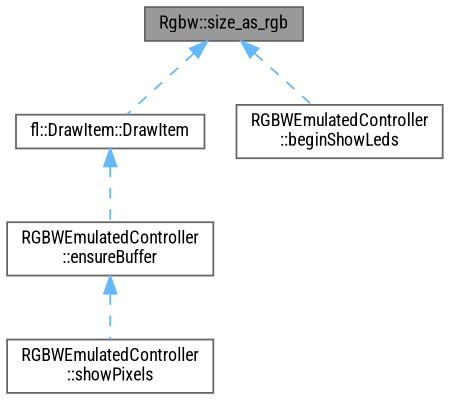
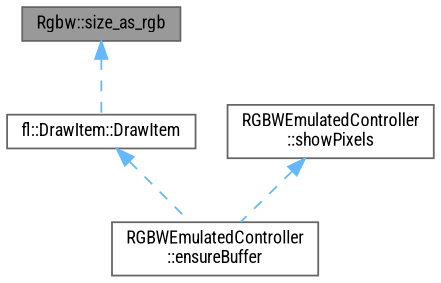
node "RGBWEmulatedController ::beginShowLeds": removed
edge "RGBWEmulatedController ::showPixels" -> "RGBWEmulatedController ::ensureBuffer": reversed
